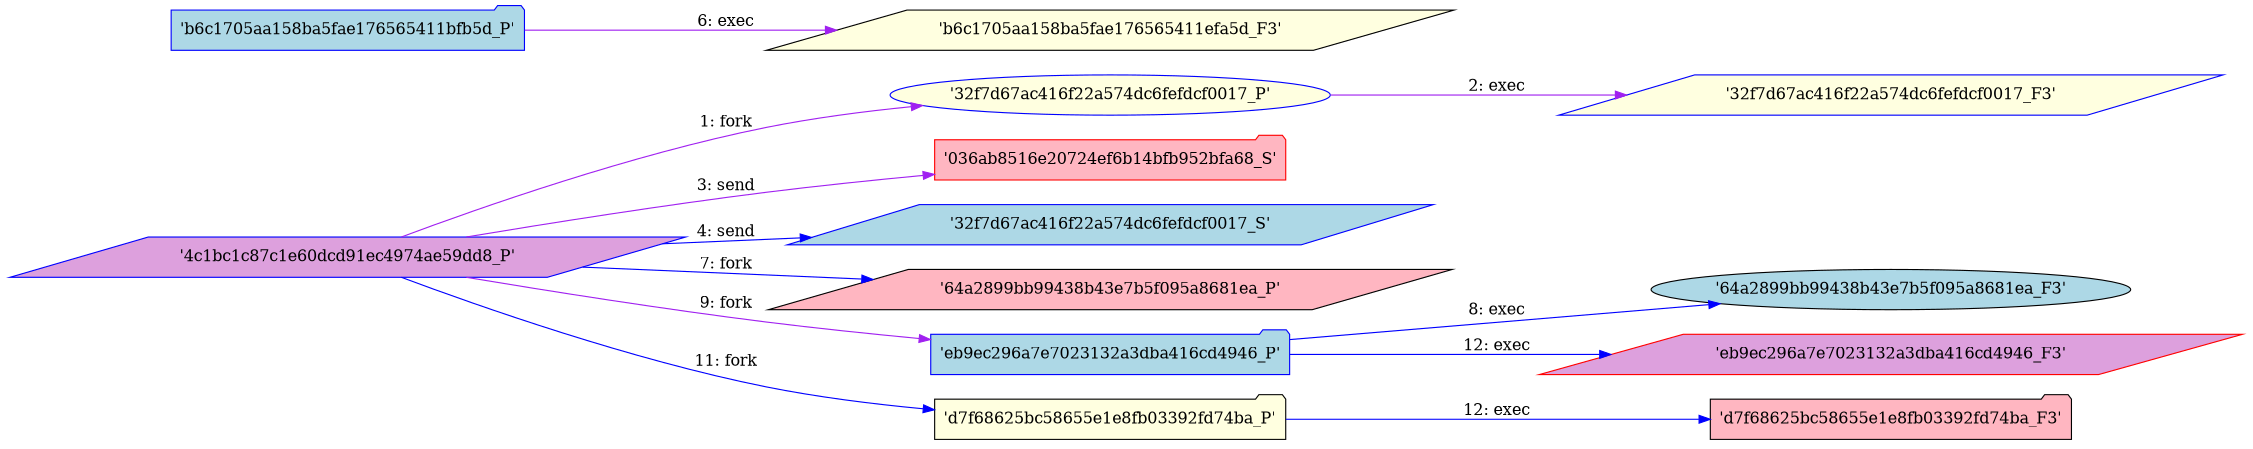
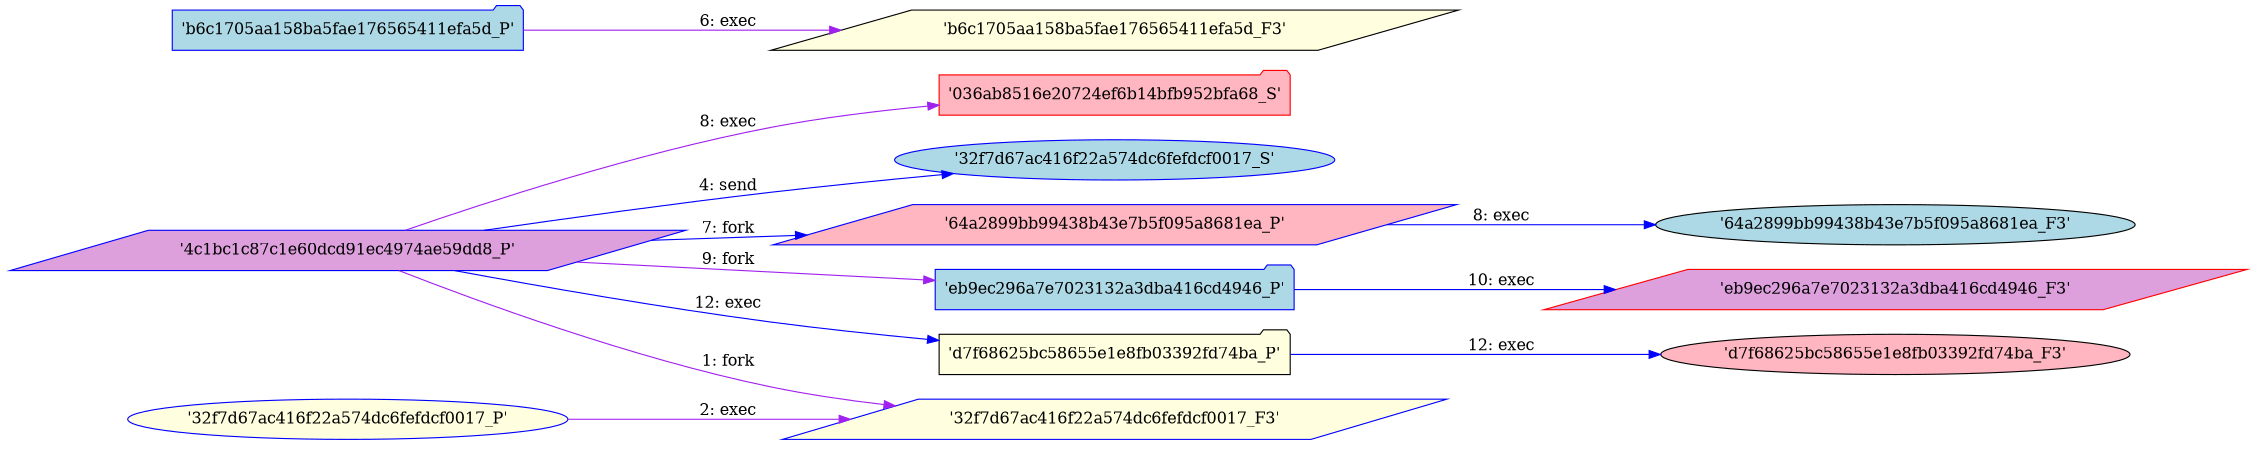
node "'b6c1705aa158ba5fae176565411bfb5d_P'": label "'b6c1705aa158ba5fae176565411bfb5d_P'" -> "'b6c1705aa158ba5fae176565411efa5d_P'"
edge "'4c1bc1c87c1e60dcd91ec4974ae59dd8_P'" -> "'32f7d67ac416f22a574dc6fefdcf0017_P'": now "'4c1bc1c87c1e60dcd91ec4974ae59dd8_P'" -> "'32f7d67ac416f22a574dc6fefdcf0017_F3'"
edge "'4c1bc1c87c1e60dcd91ec4974ae59dd8_P'" -> "'036ab8516e20724ef6b14bfb952bfa68_S'": label "3: send" -> "8: exec"
node "'32f7d67ac416f22a574dc6fefdcf0017_S'": shape parallelogram -> ellipse
node "'64a2899bb99438b43e7b5f095a8681ea_P'": color black -> blue
edge "'eb9ec296a7e7023132a3dba416cd4946_P'" -> "'64a2899bb99438b43e7b5f095a8681ea_F3'": now "'64a2899bb99438b43e7b5f095a8681ea_P'" -> "'64a2899bb99438b43e7b5f095a8681ea_F3'"
edge "'eb9ec296a7e7023132a3dba416cd4946_P'" -> "'eb9ec296a7e7023132a3dba416cd4946_F3'": label "12: exec" -> "10: exec"
edge "'4c1bc1c87c1e60dcd91ec4974ae59dd8_P'" -> "'d7f68625bc58655e1e8fb03392fd74ba_P'": label "11: fork" -> "12: exec"
node "'d7f68625bc58655e1e8fb03392fd74ba_F3'": shape folder -> ellipse
